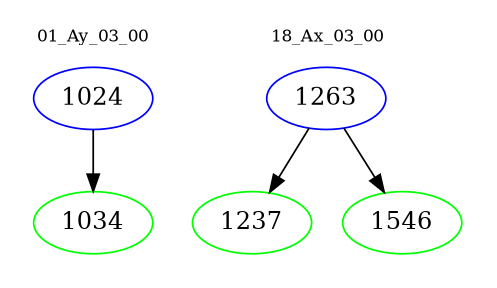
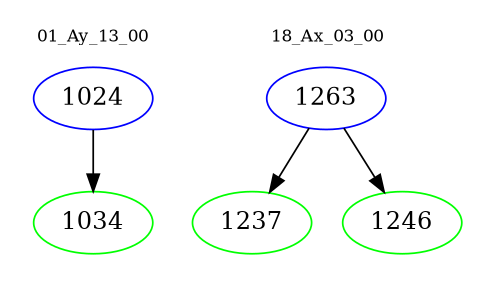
cluster "01_Ay_03_00": label "01_Ay_03_00" -> "01_Ay_13_00"
node "1546": label "1546" -> "1246"
